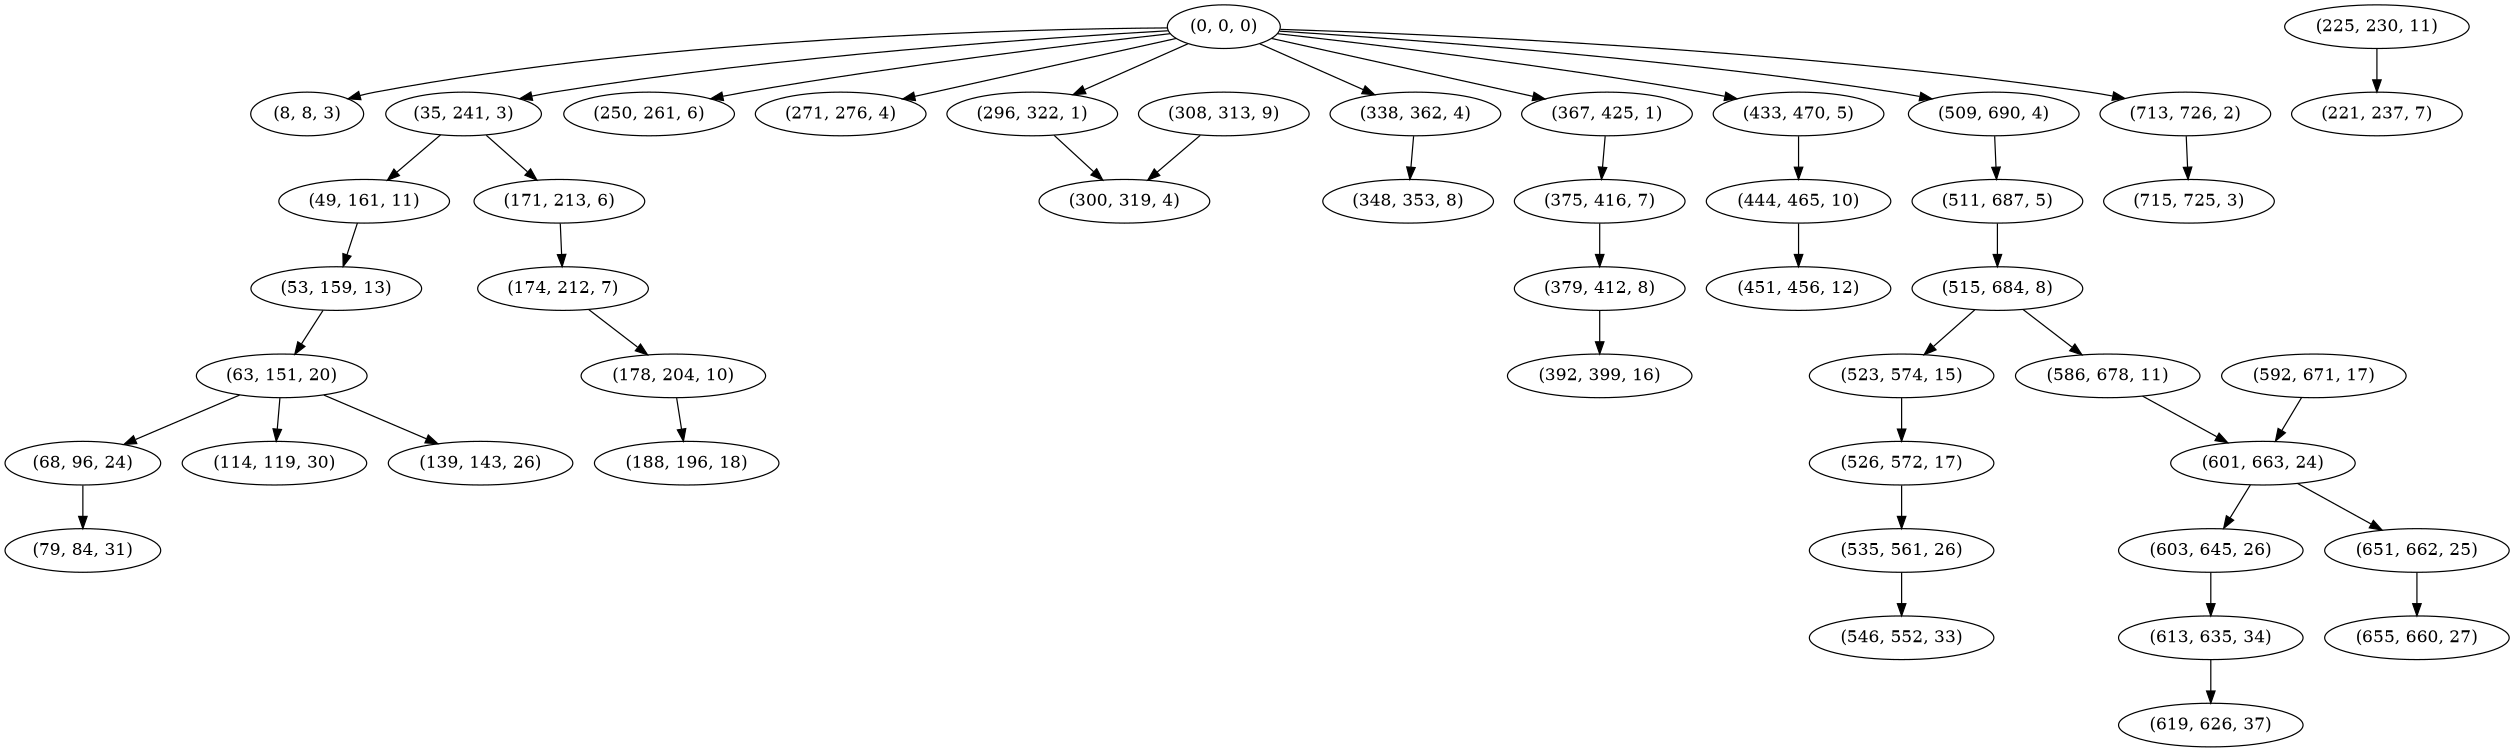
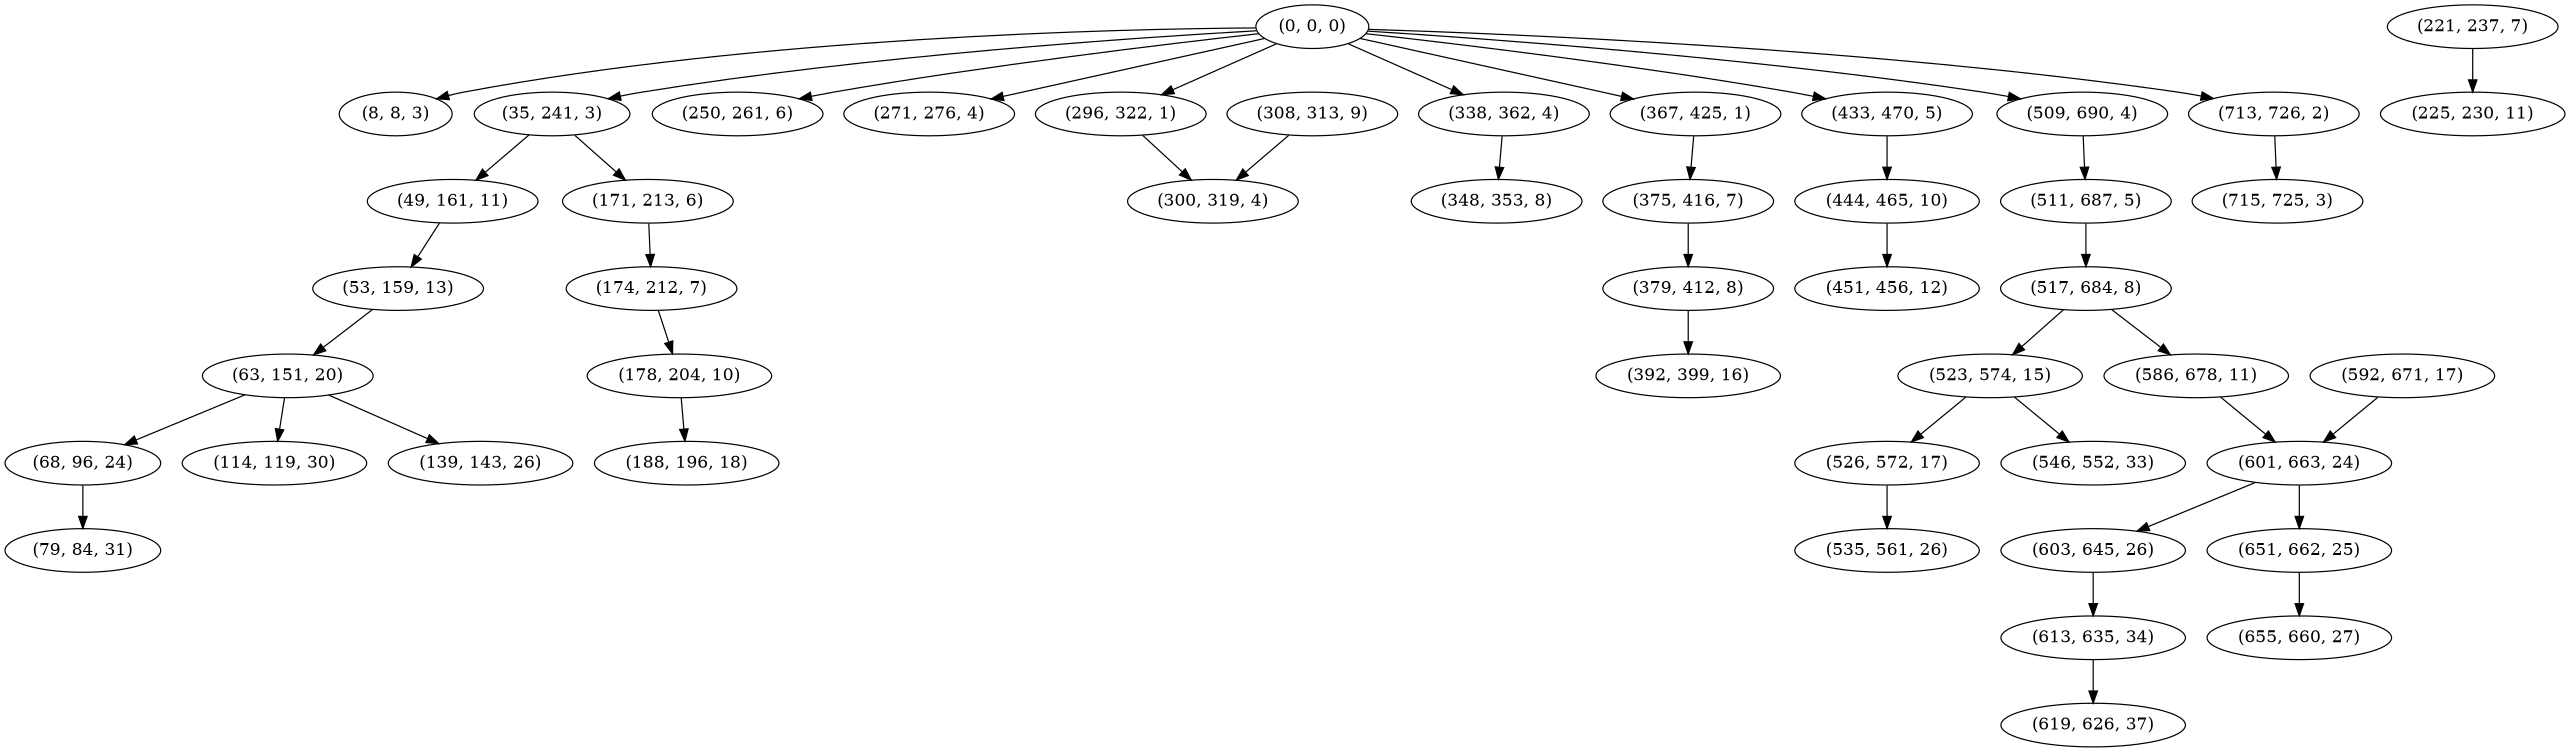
edge "(225, 230, 11)" -> "(221, 237, 7)": reversed
node "(515, 684, 8)": label "(515, 684, 8)" -> "(517, 684, 8)"
edge "(535, 561, 26)" -> "(546, 552, 33)": now "(523, 574, 15)" -> "(546, 552, 33)"
